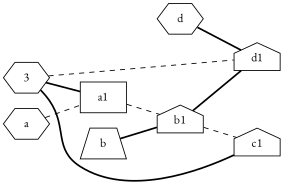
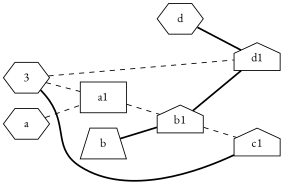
edge "3" -- "a1": style bold -> dashed
